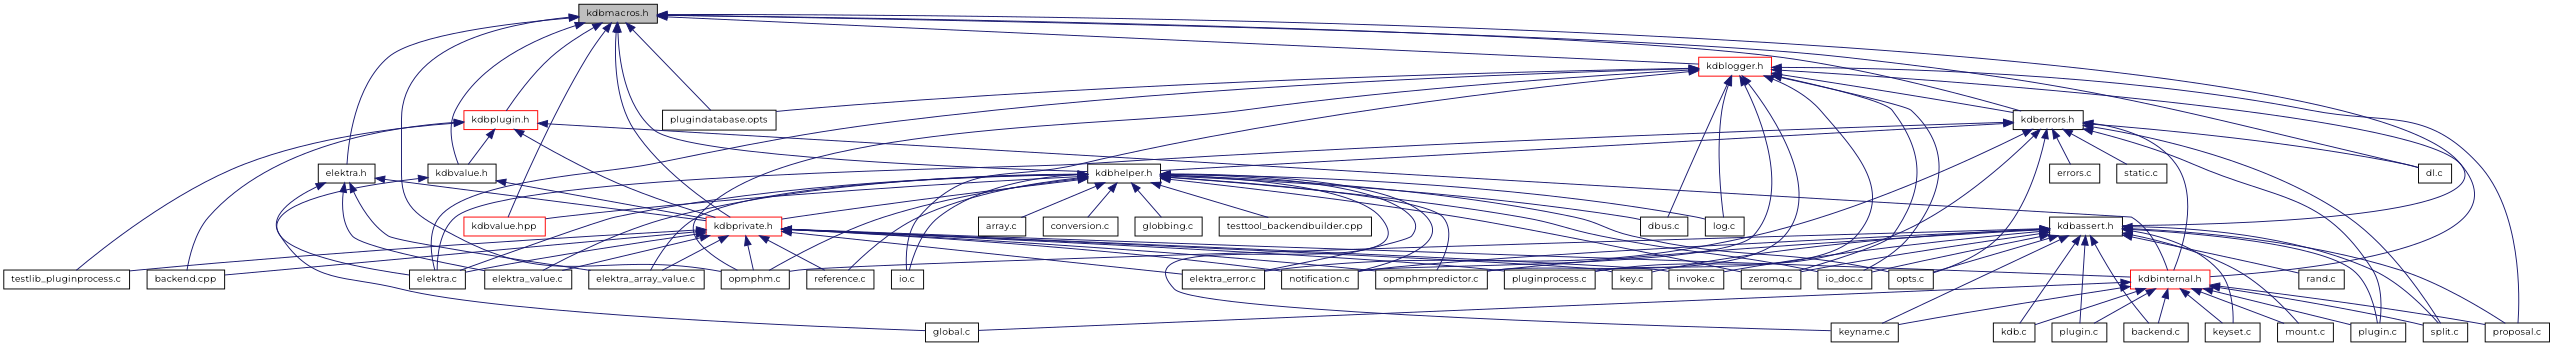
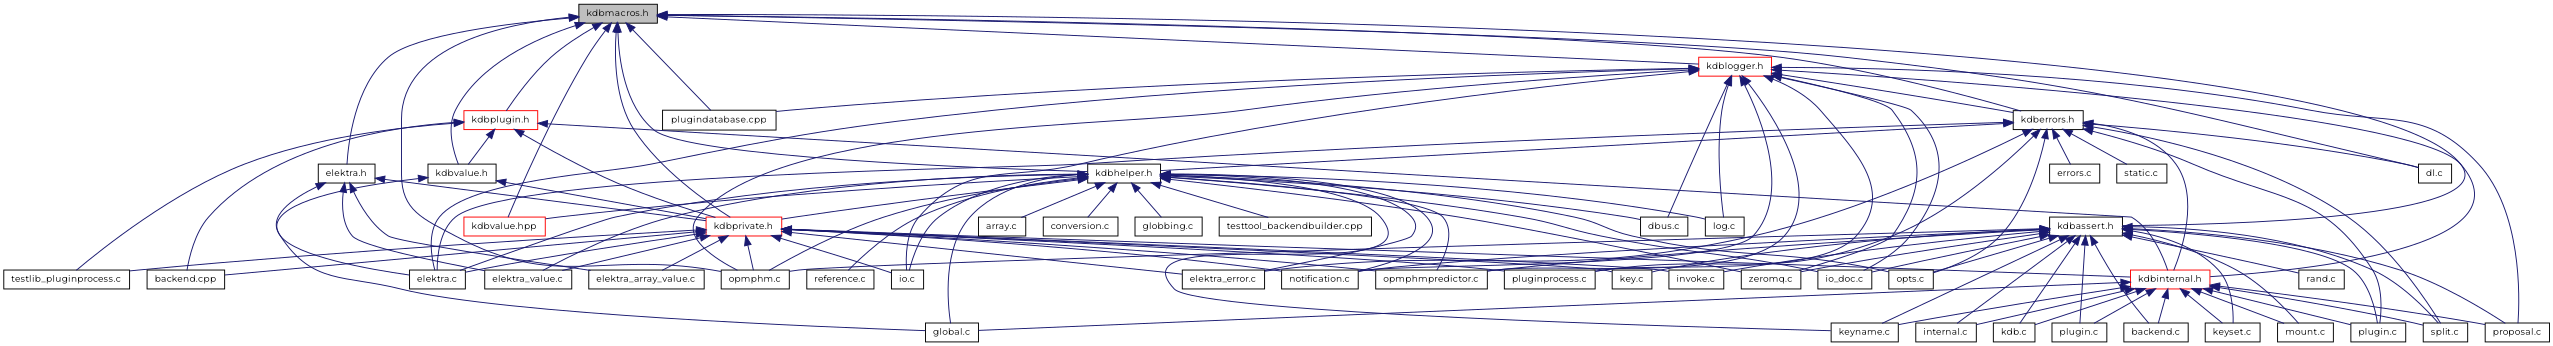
node "plugindatabase.opts": label "plugindatabase.opts" -> "plugindatabase.cpp"
edge "elektra_array_value.c" -> "kdbhelper.h": now "global.c" -> "kdbhelper.h"
edge "reference.c" -> "kdbprivate.h": now "io.c" -> "kdbprivate.h"
node "internal.c": added
